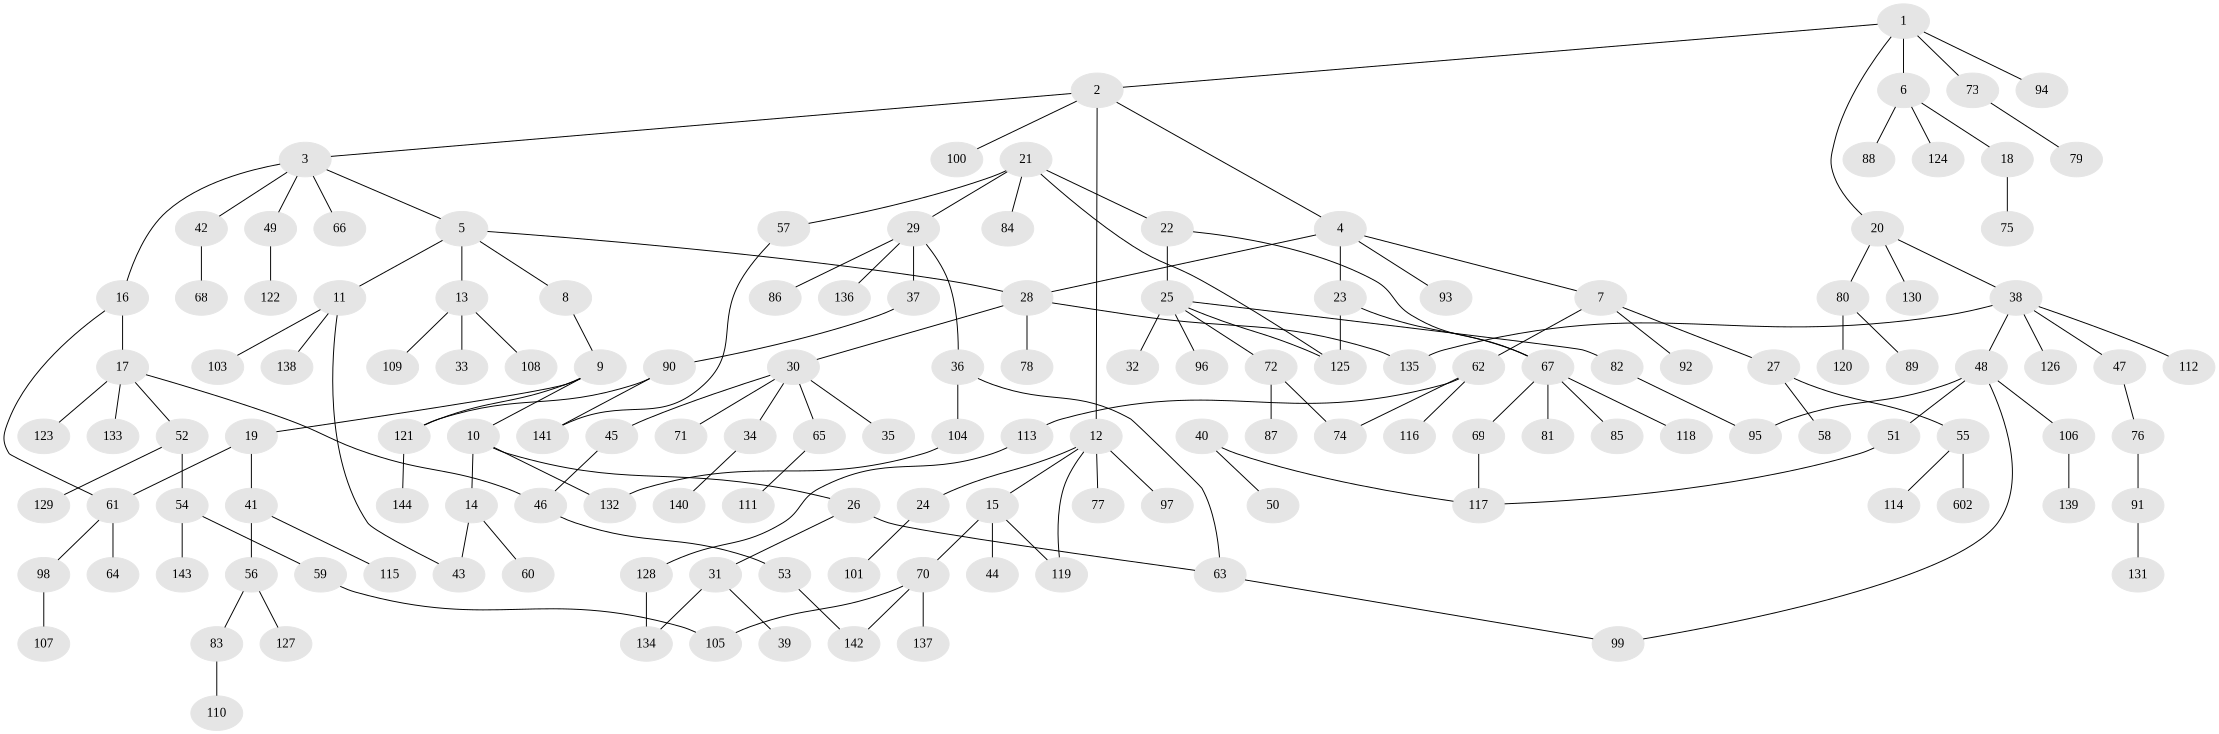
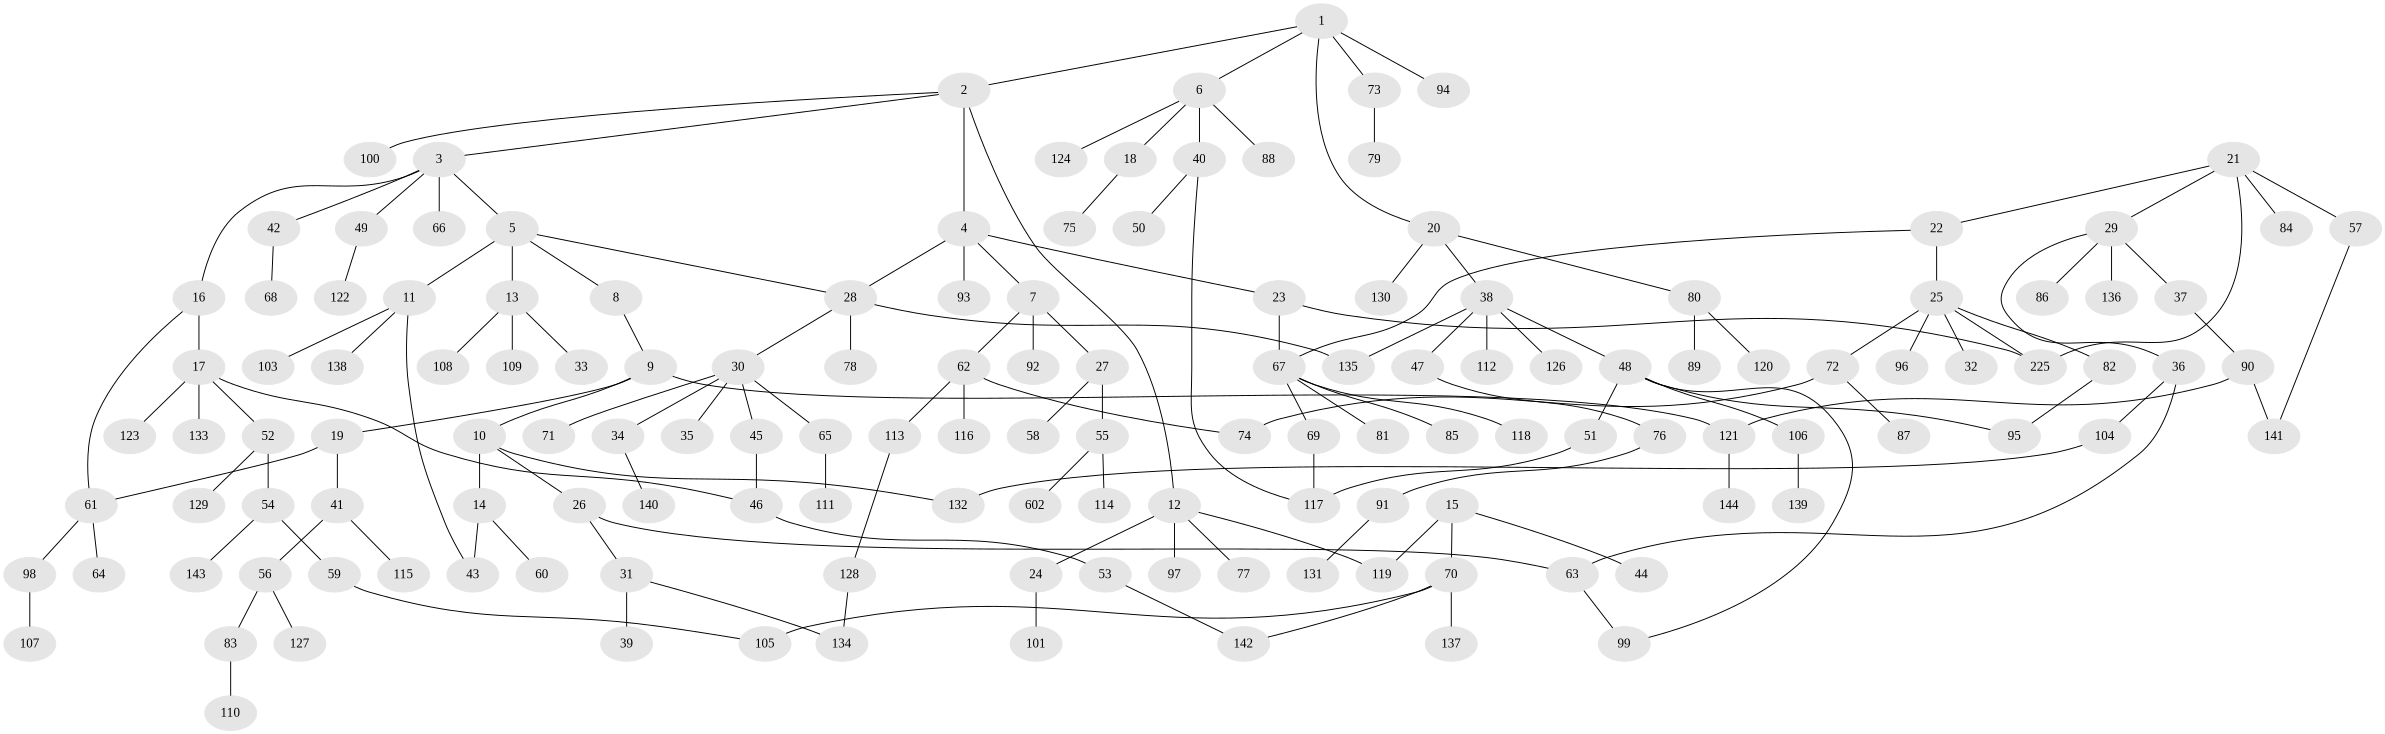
edge "6" -- "40": added
node "125": label "125" -> "225"
edge "12" -- "15": removed
